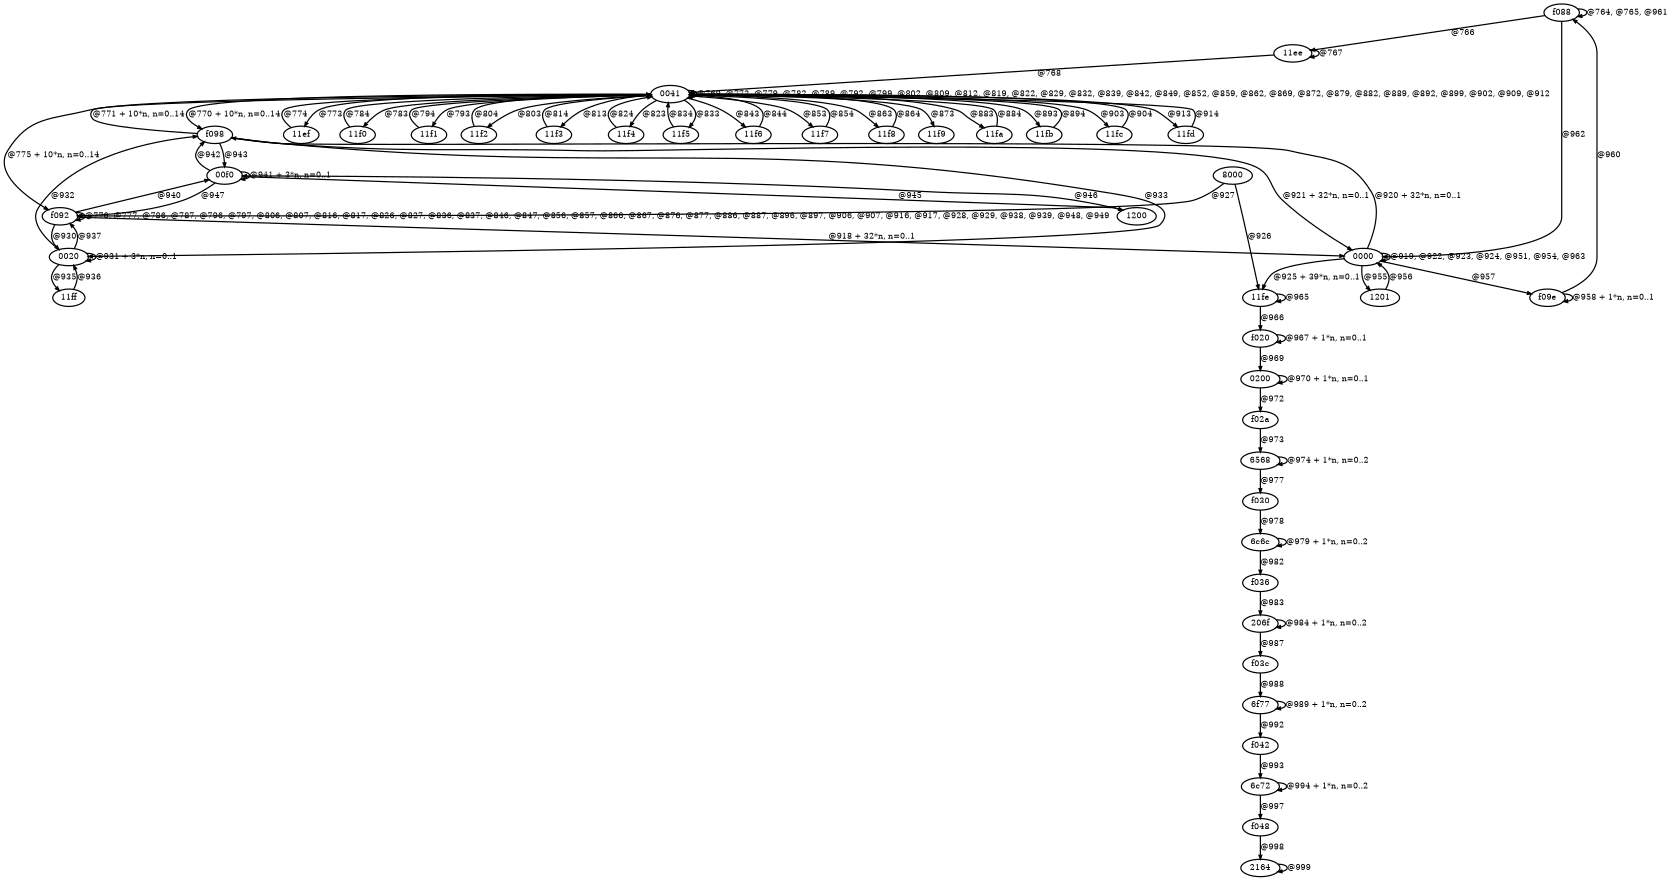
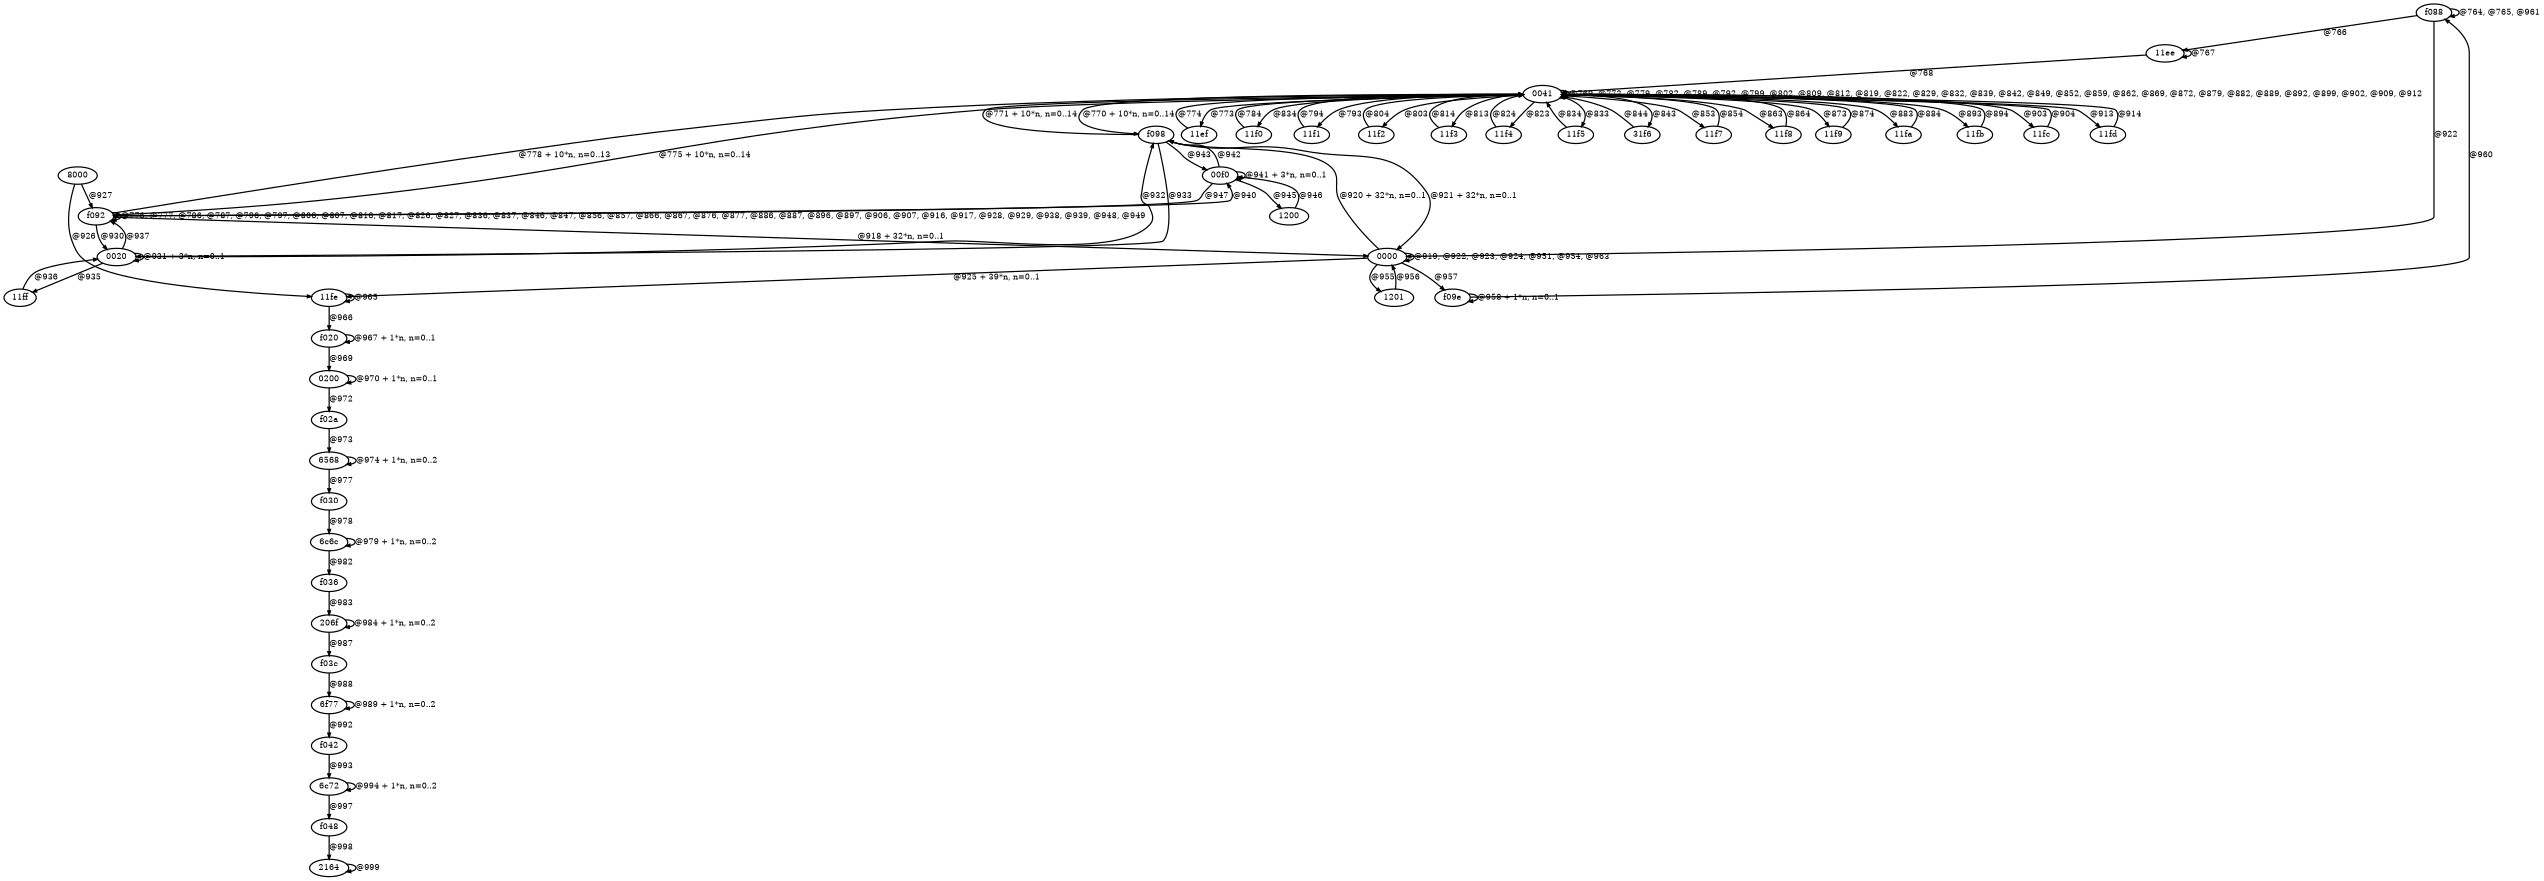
edge "11f9" -> "0041": added, label "@874"
edge "0041" -> "11f0": label "@783" -> "@834"
edge "f092" -> "0041": added, label "@778 + 10*n, n=0..13"
node "11f6": label "11f6" -> "31f6"
edge "f088" -> "0000": label "@962" -> "@922"
